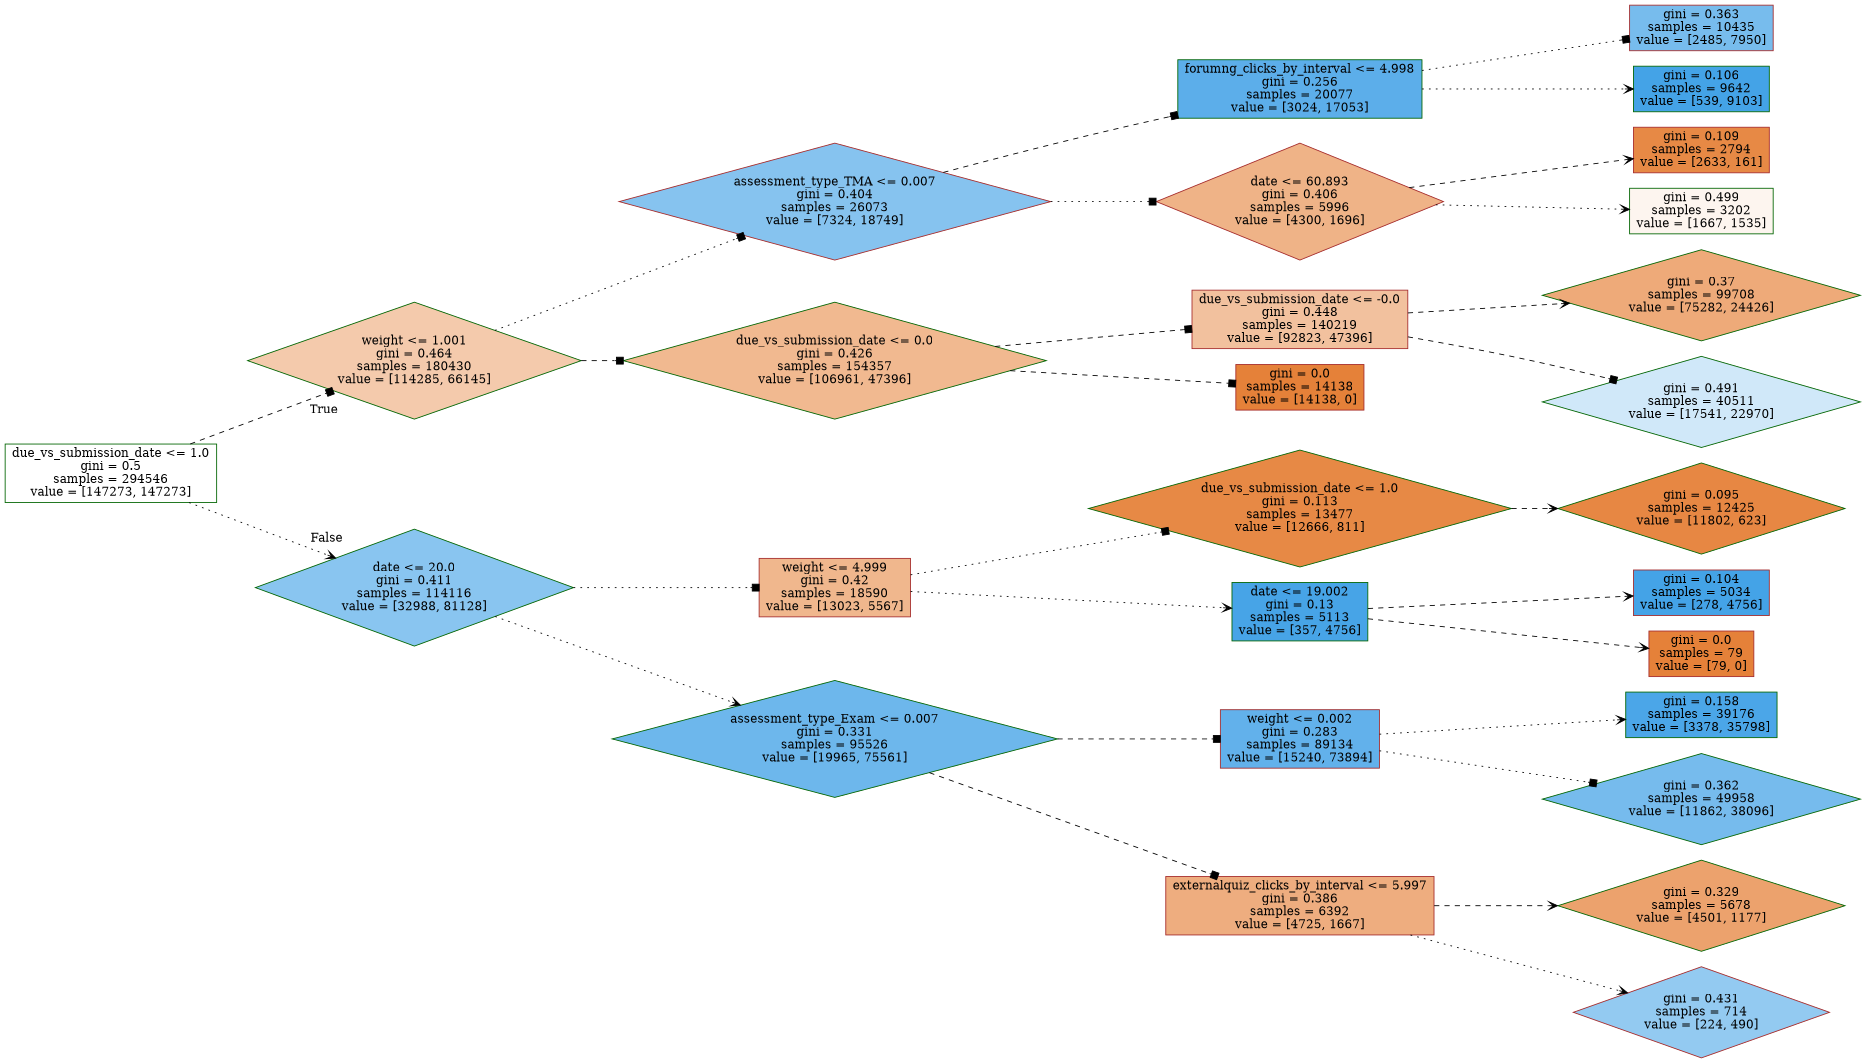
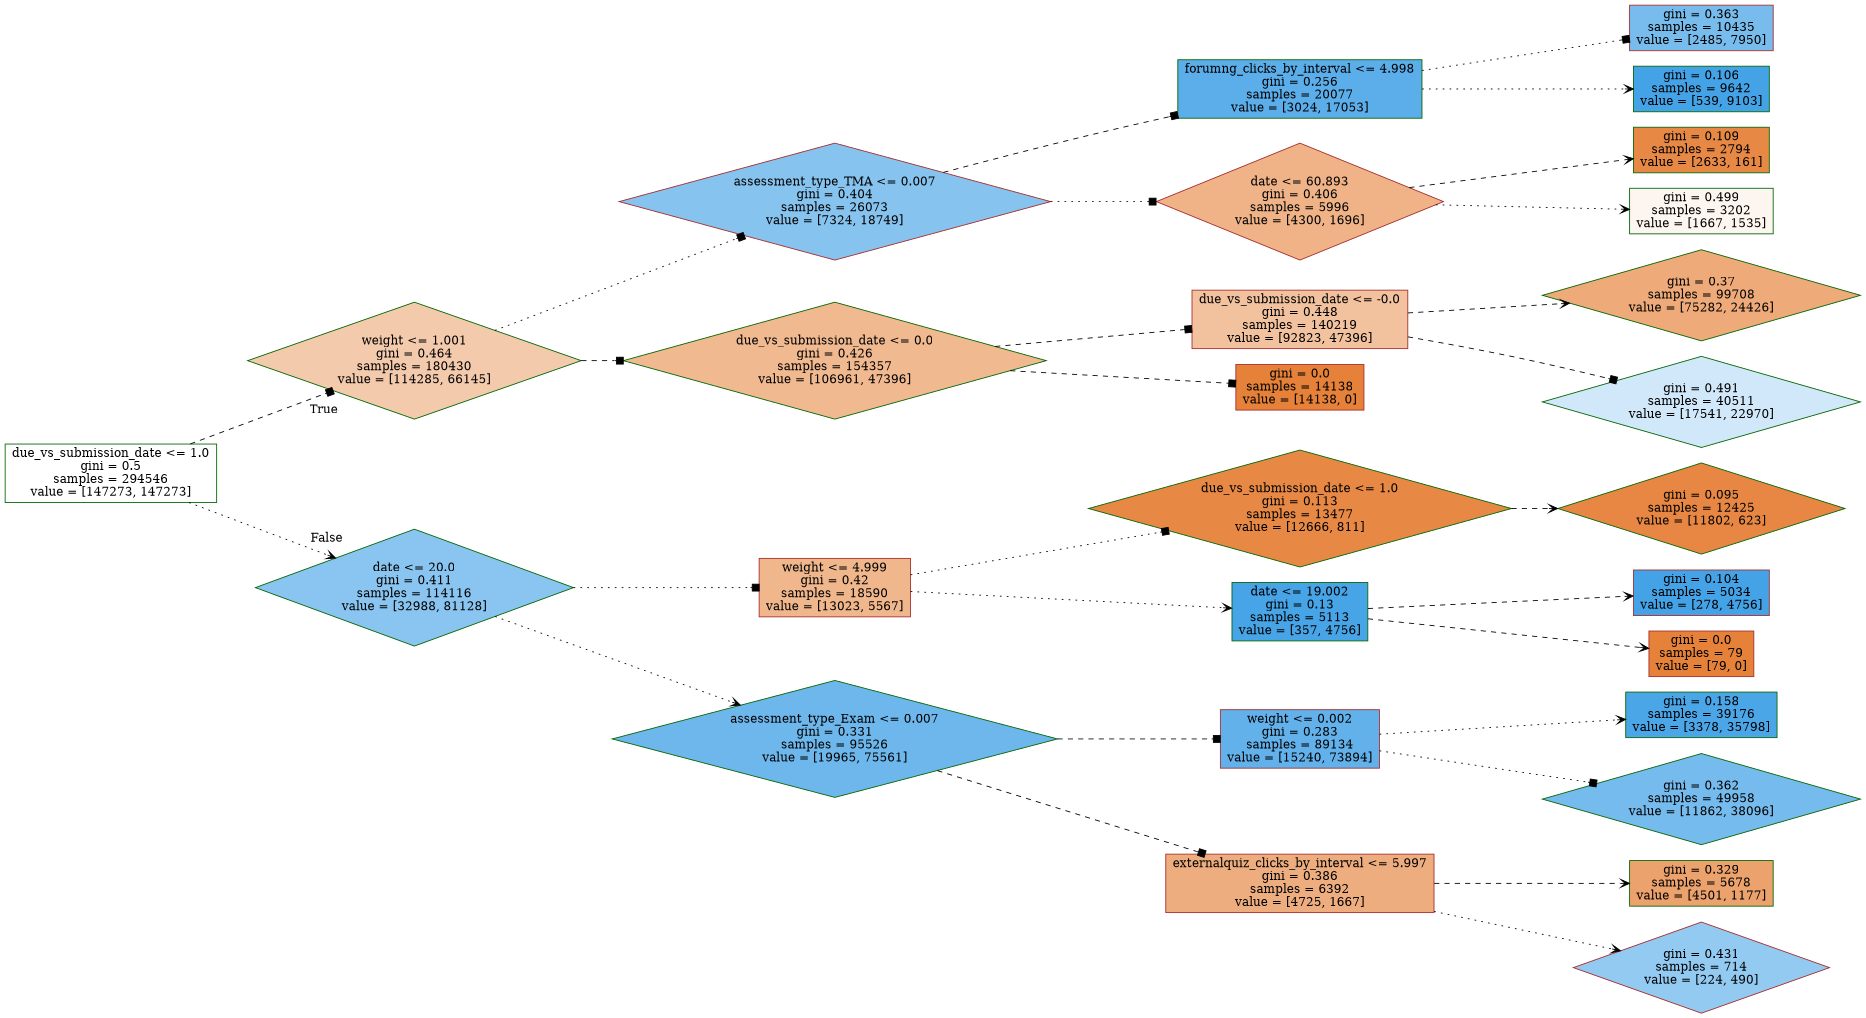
node "gini = 0.109 samples = 2794 value = [2633, 161]": color brown -> darkgreen
node "gini = 0.329 samples = 5678 value = [4501, 1177]": shape diamond -> box
